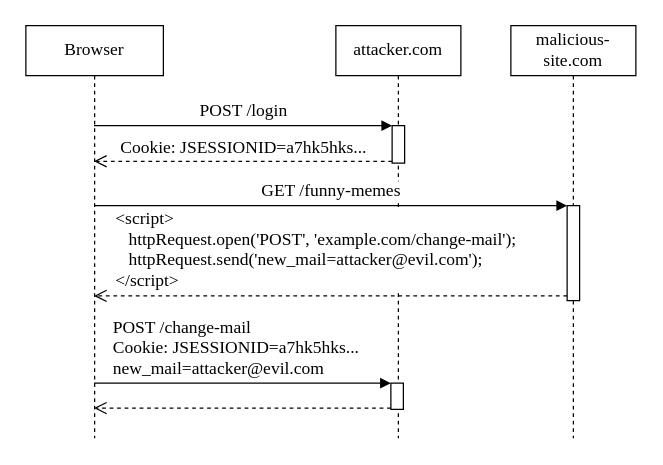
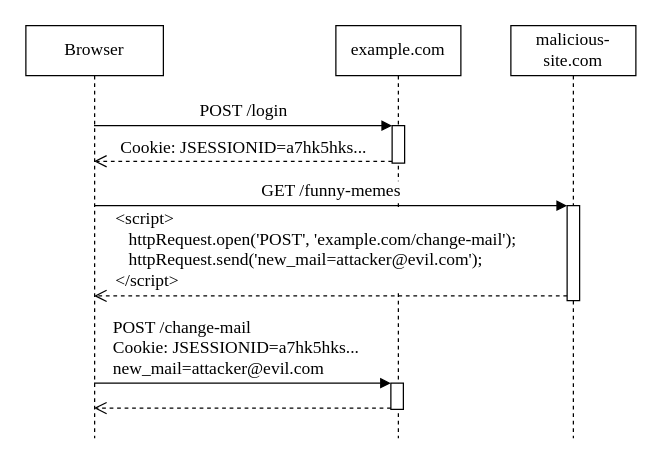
node "attacker.com": label "attacker.com" -> "example.com"
